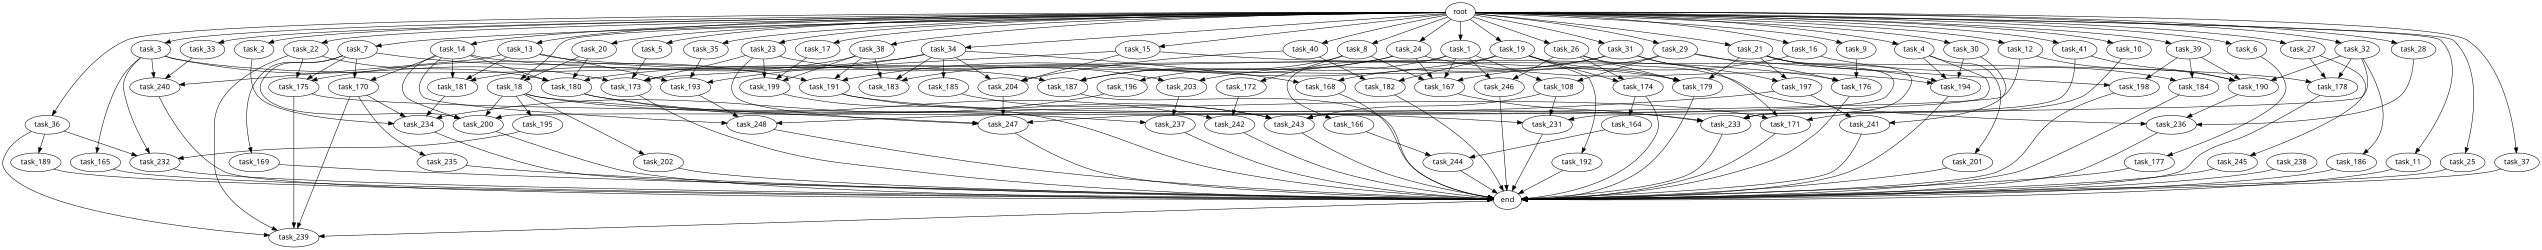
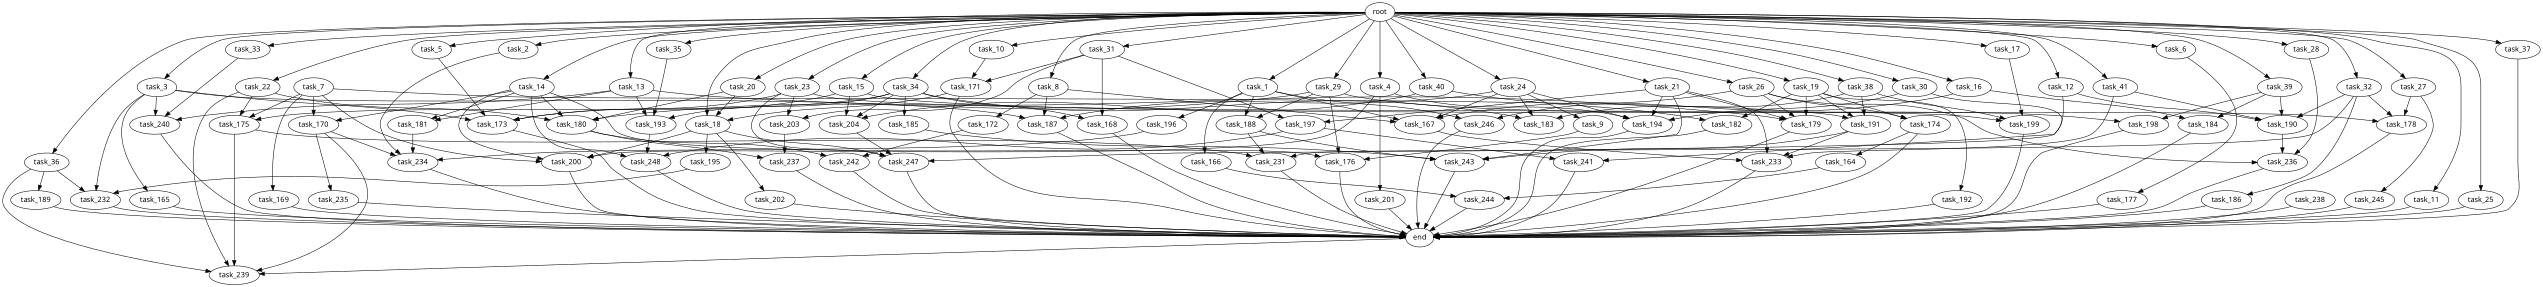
edge "root" -> "task_7": removed
edge "root" -> "task_9": now "task_24" -> "task_9"
edge "task_38" -> "task_181": removed
node "task_108": label "task_108" -> "task_188"
edge "task_18" -> "task_171": reversed
